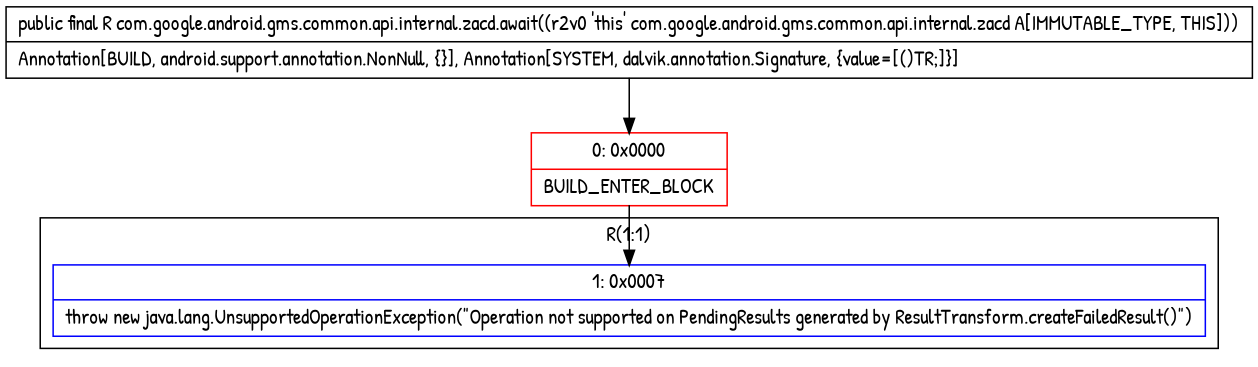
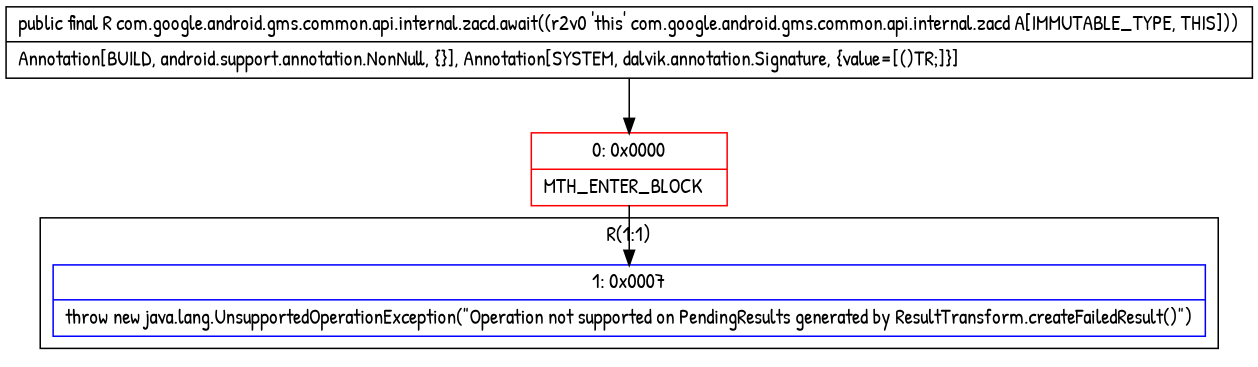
node "0: 0x0000": text "BUILD_ENTER_BLOCK" -> "MTH_ENTER_BLOCK"
